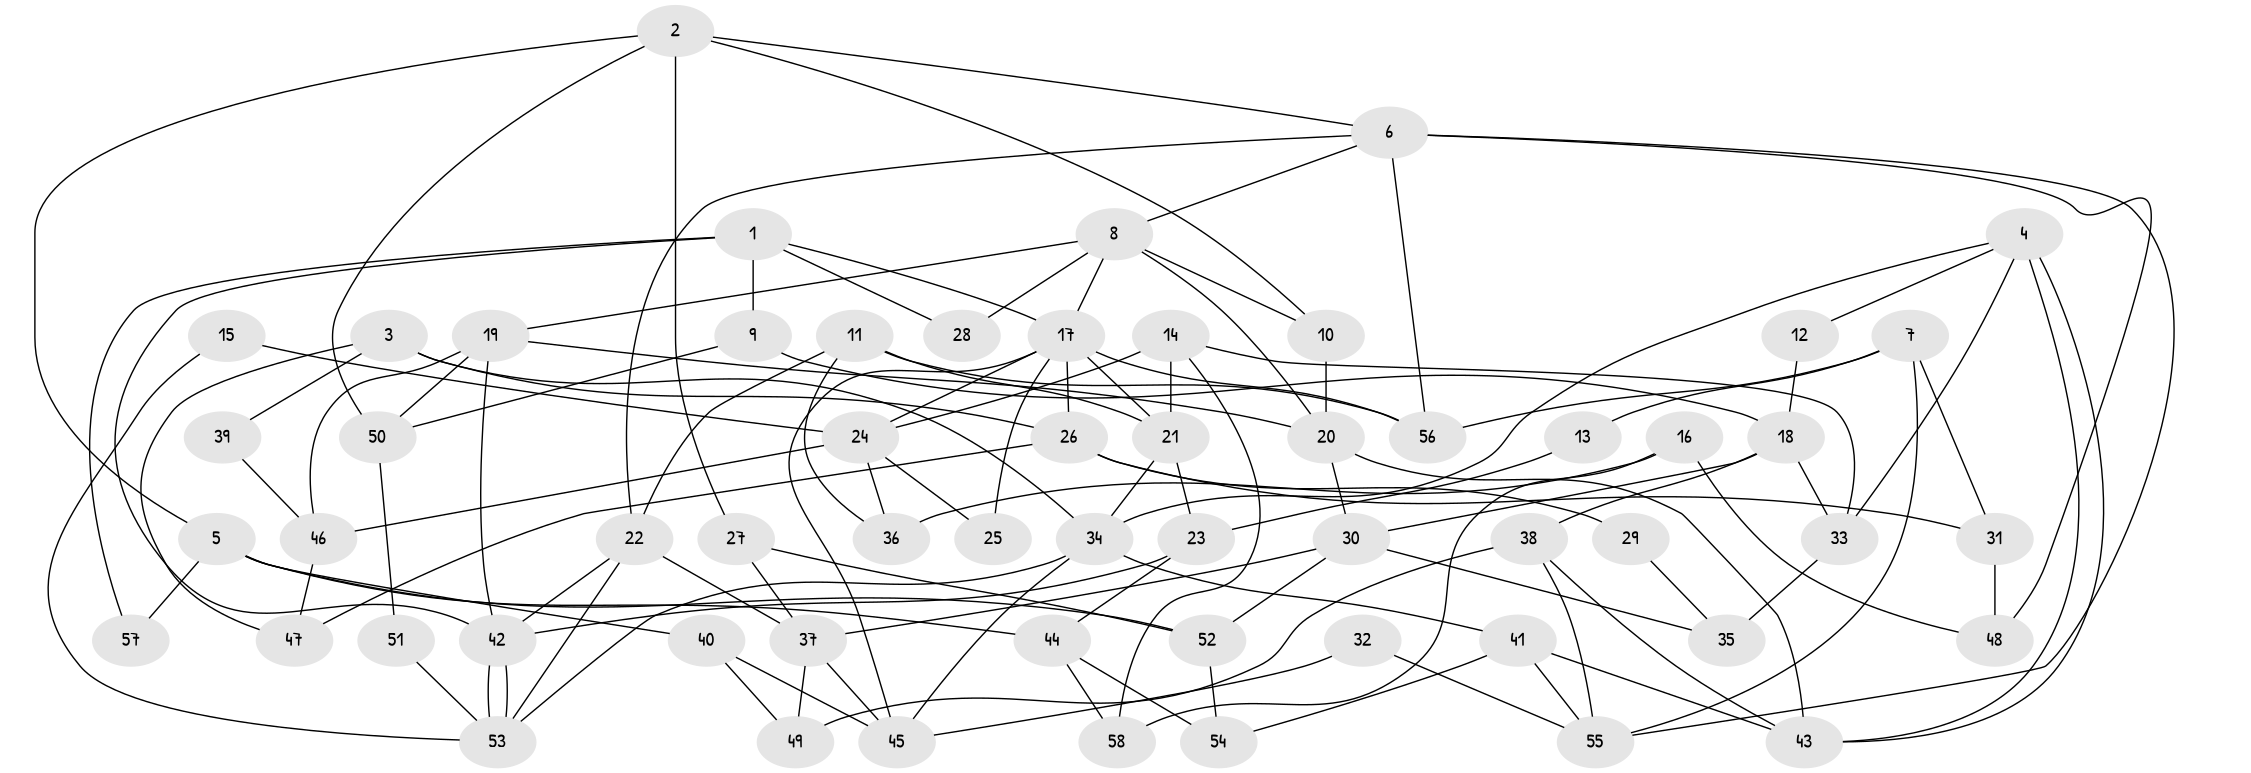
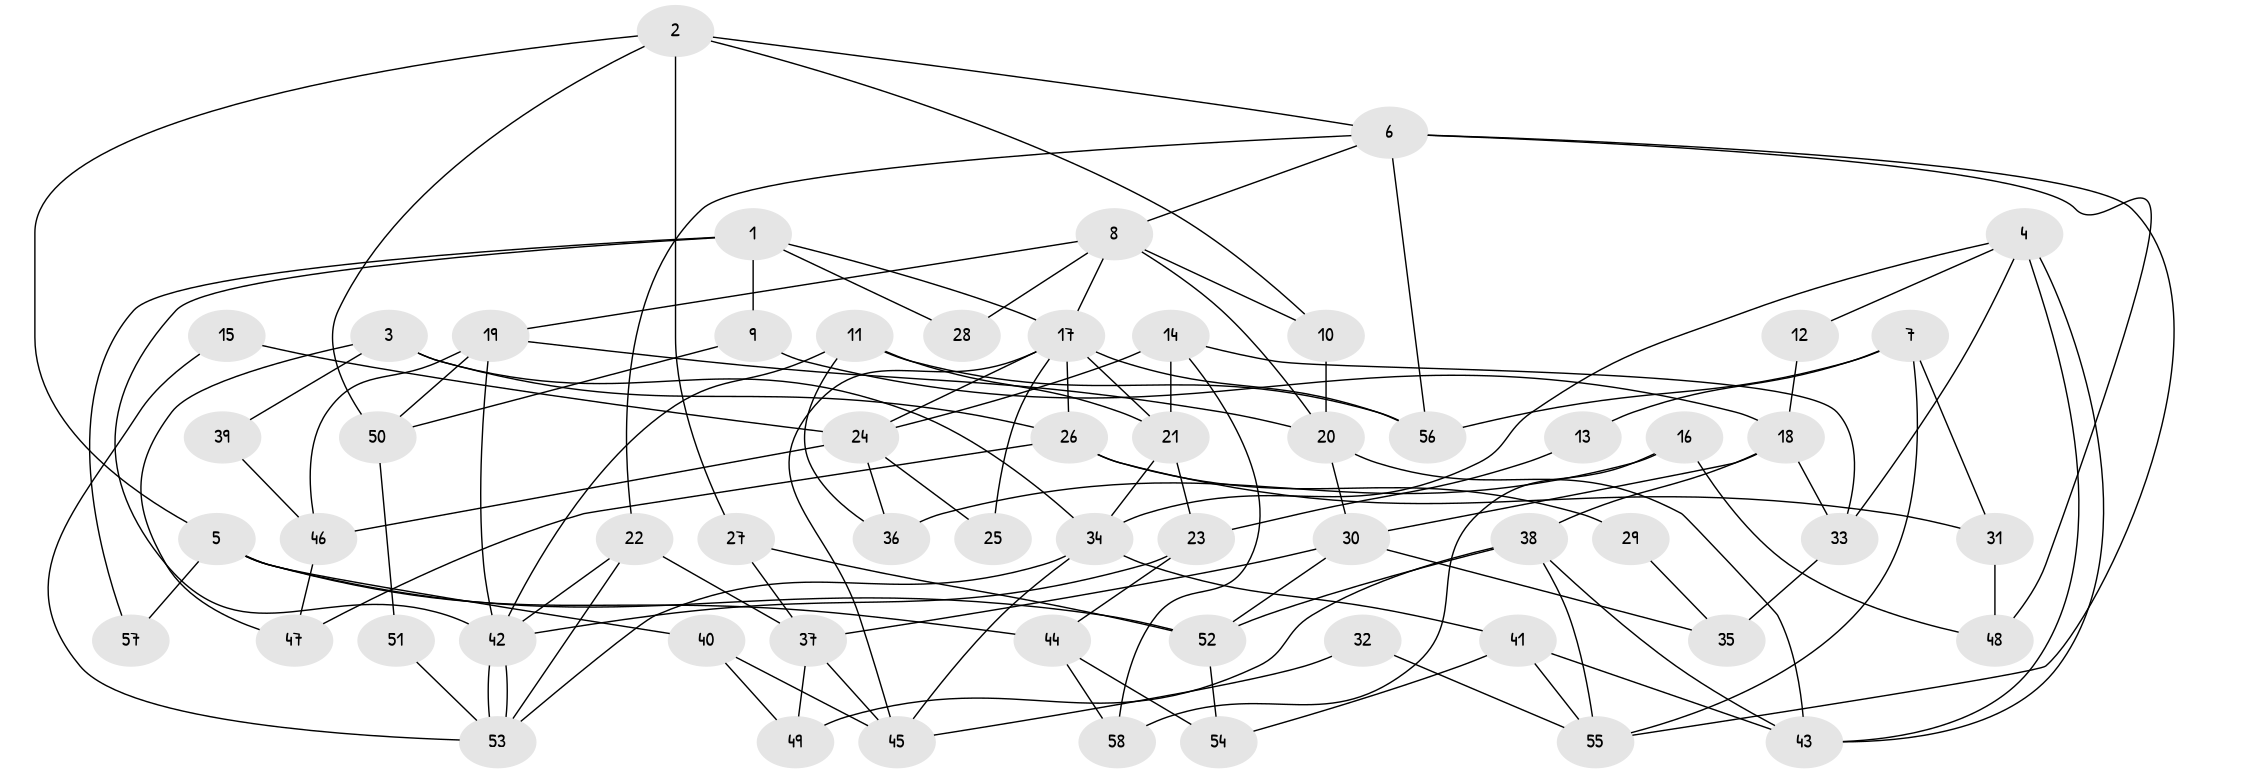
edge "11" -- "22": now "11" -- "42"
edge "38" -- "52": added
